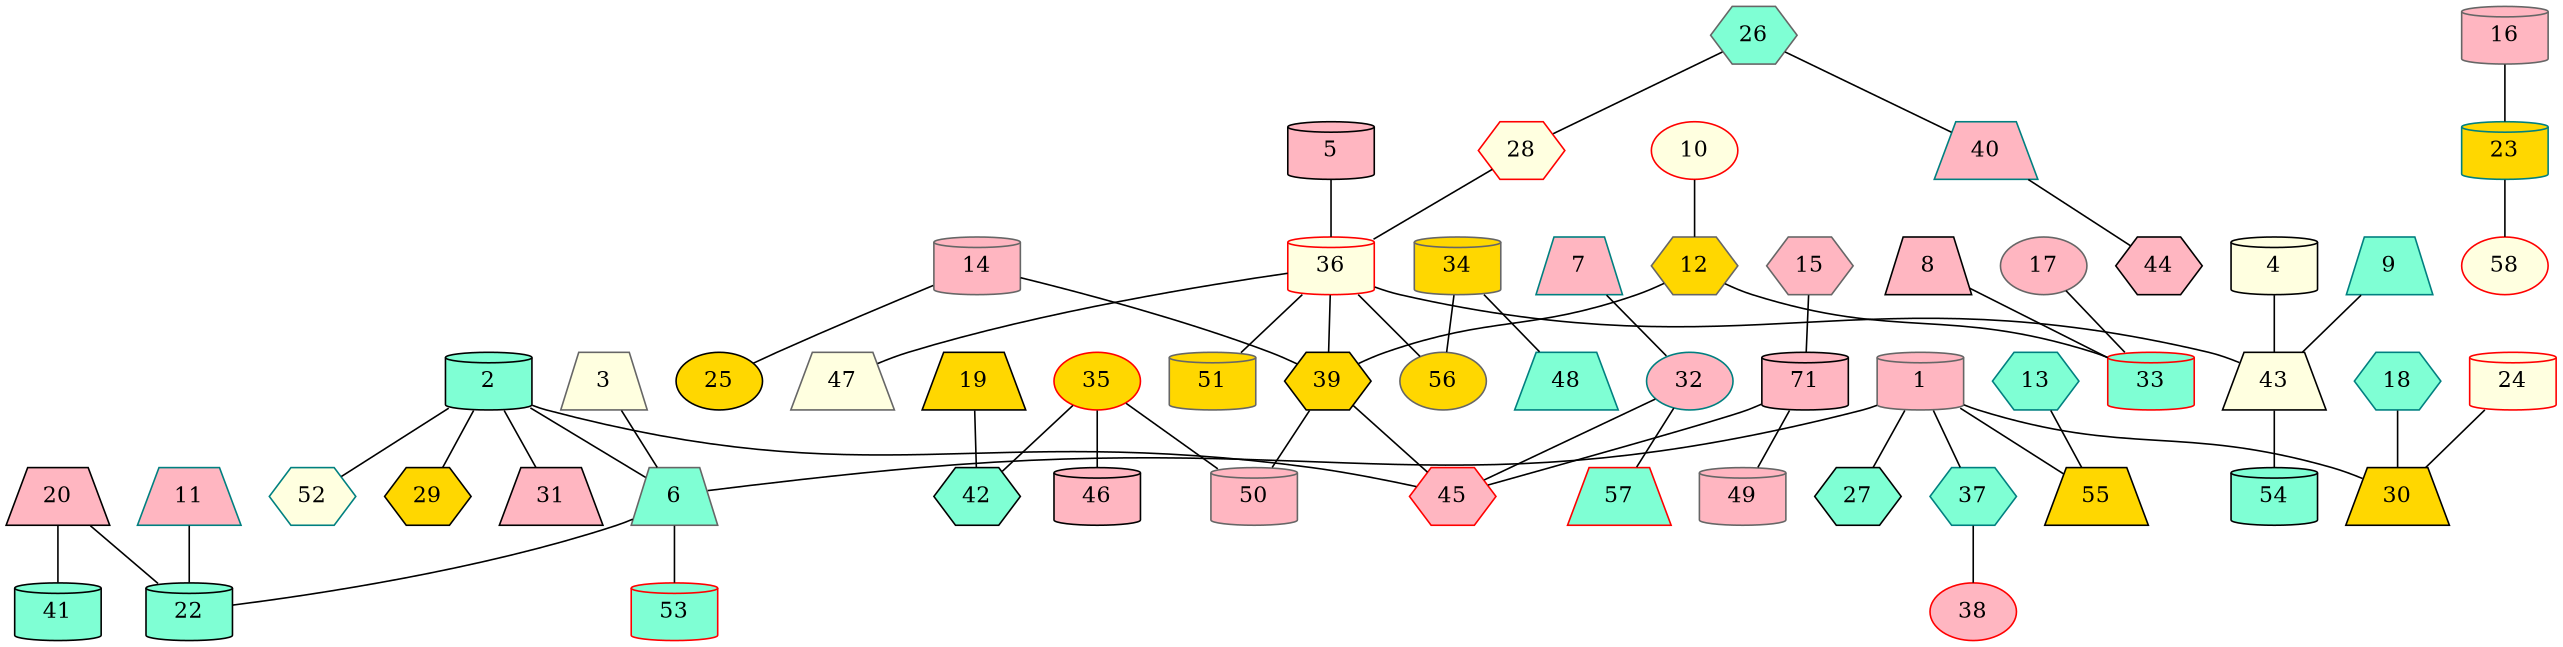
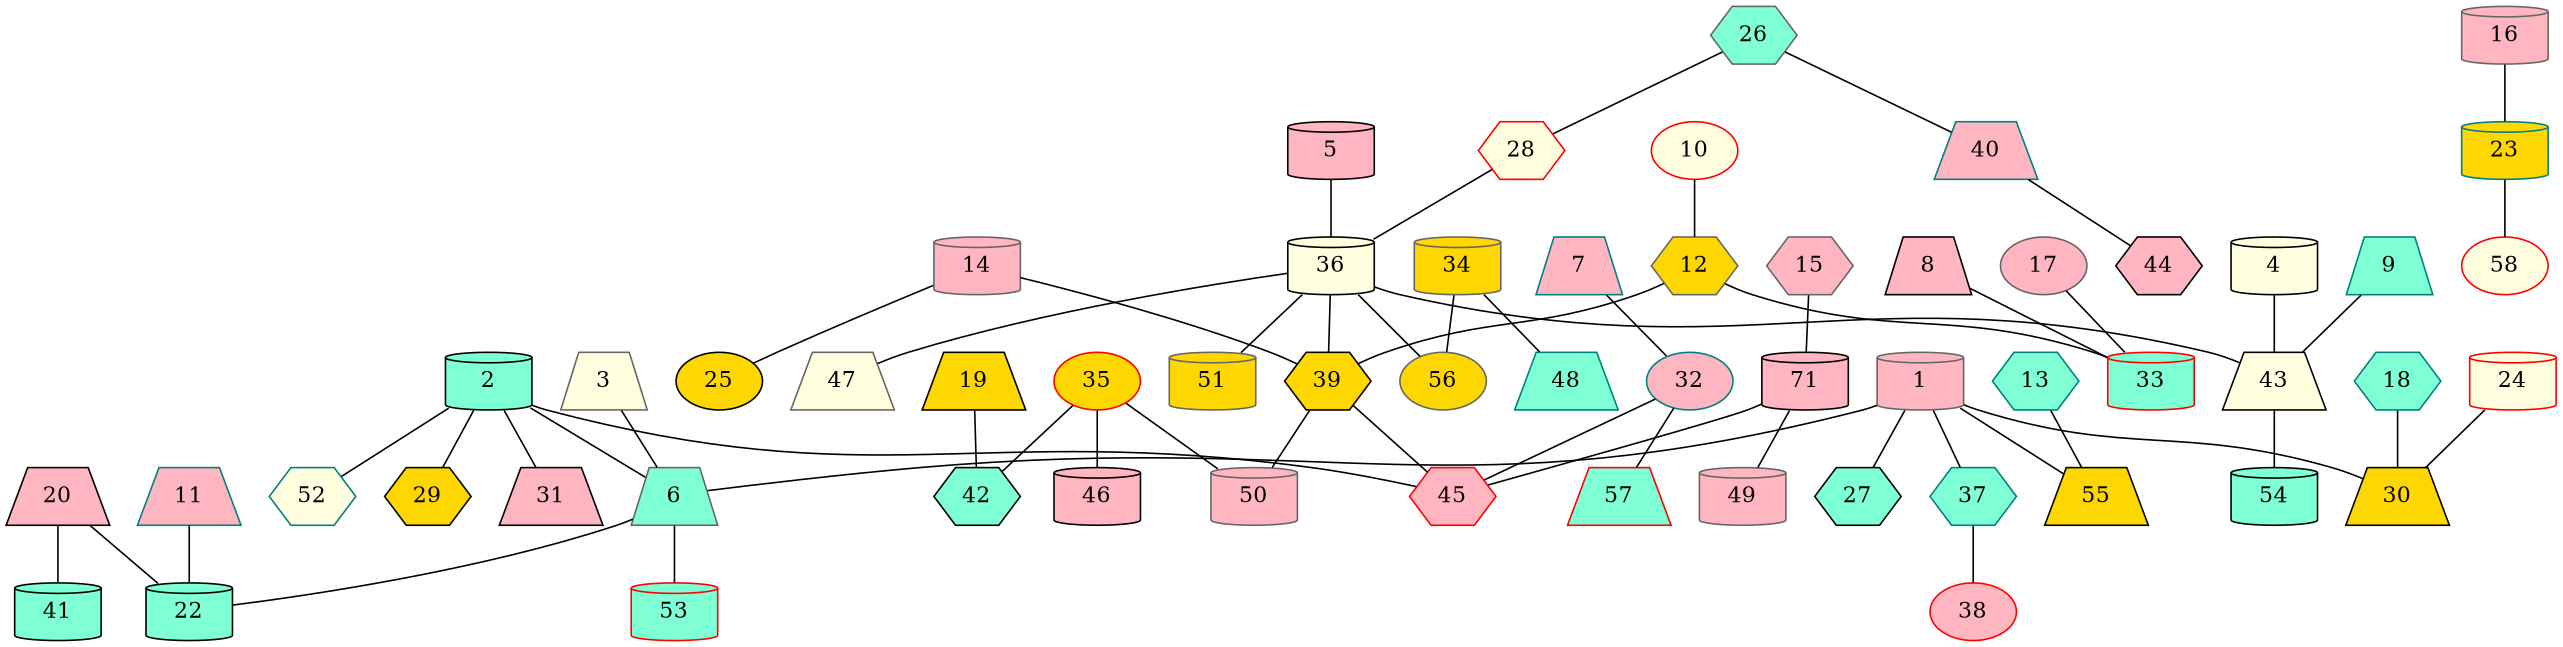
node "36": color red -> black
